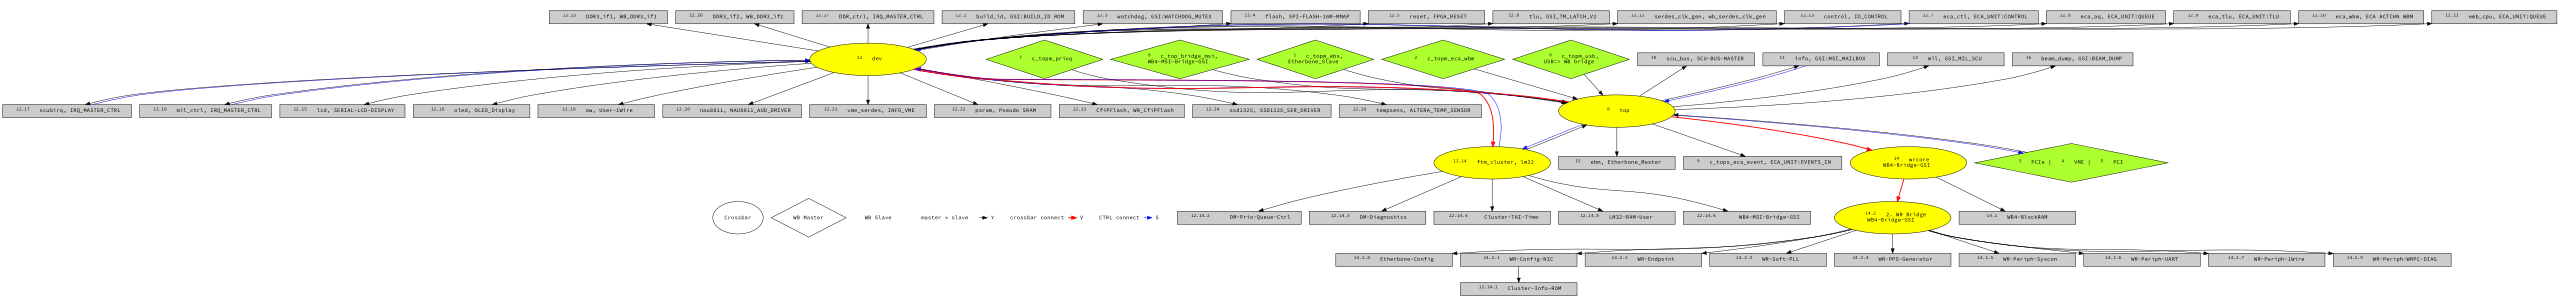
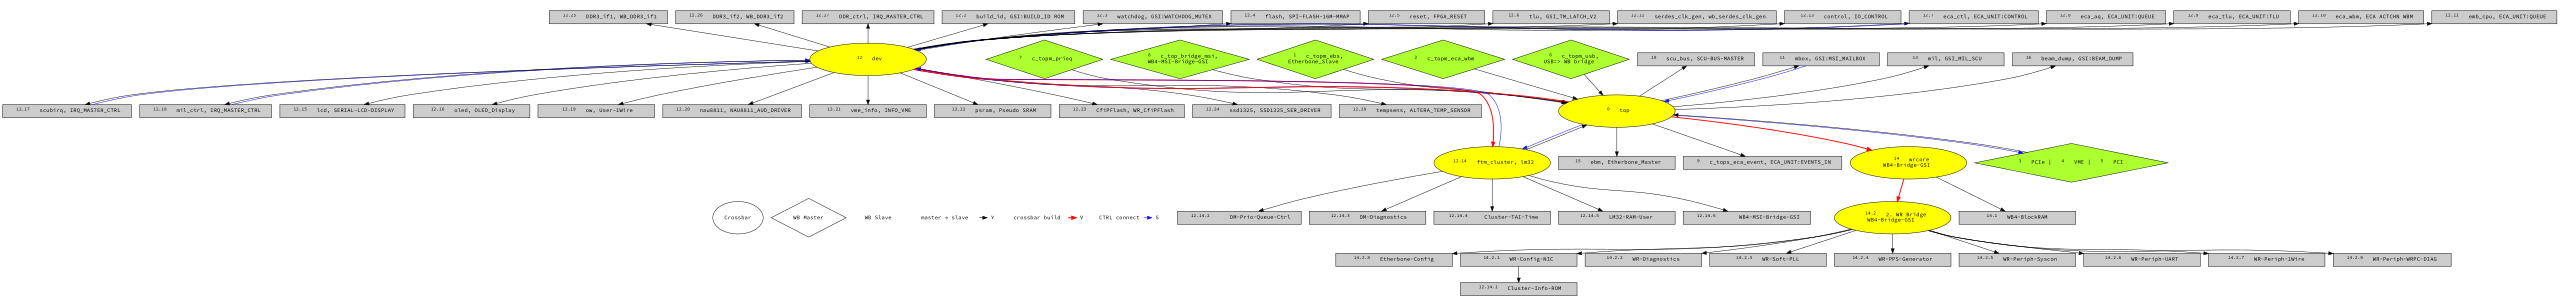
node "11": text "info, GSI:MSI_MAILBOX" -> "mbox, GSI:MSI_MAILBOX"
node "12.21": text "vme_serdes, INFO_VME" -> "vme_info, INFO_VME"
node "crossbar connect": label "crossbar connect" -> "crossbar build"
node "14.2.2": text "WR-Endpoint" -> "WR-Diagnostics"
